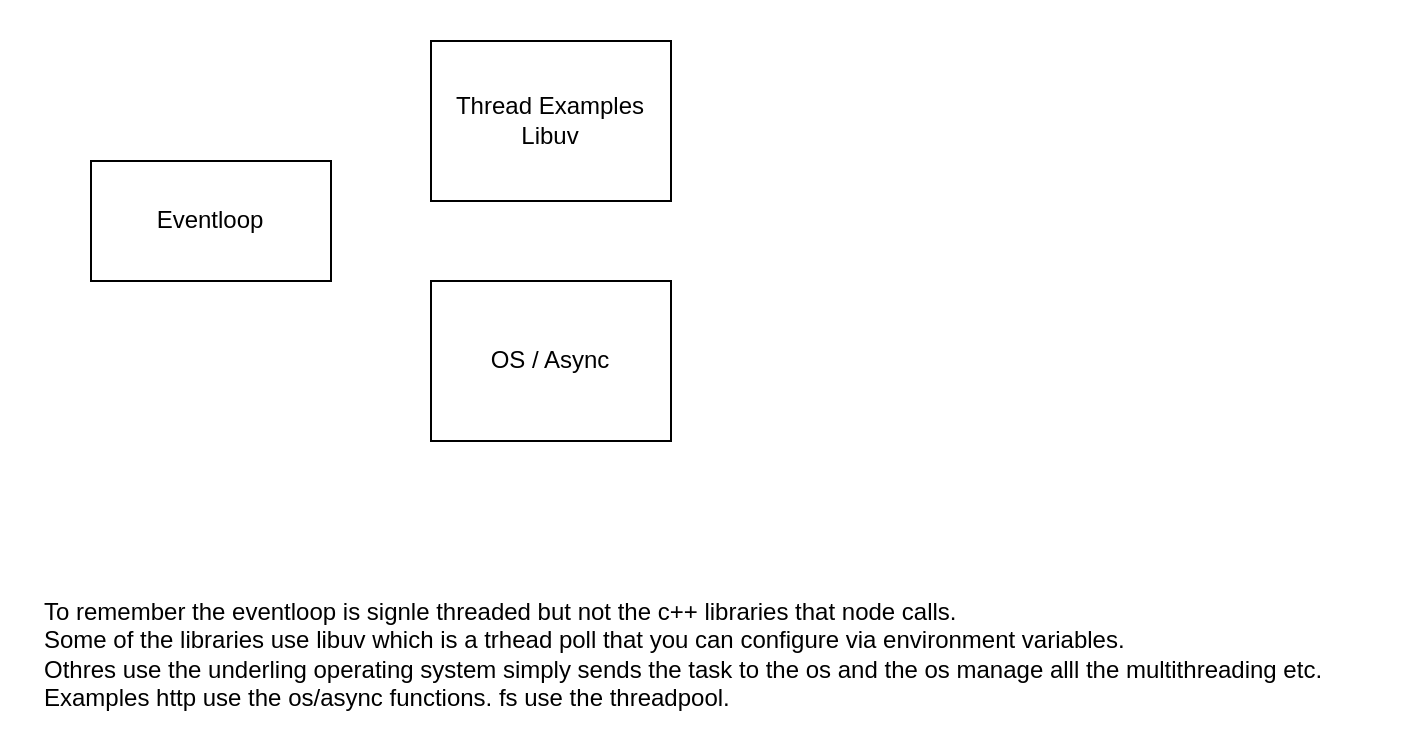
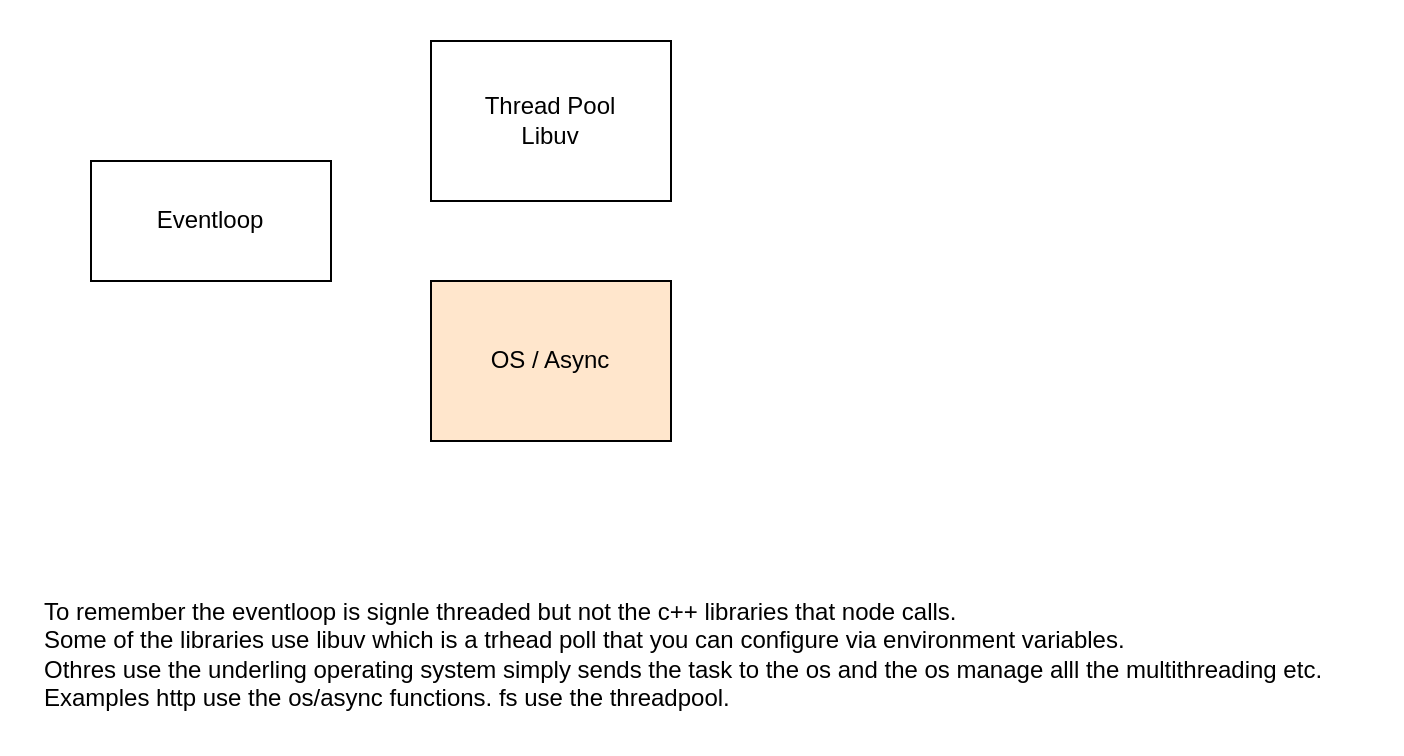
node "Thread Examples Libuv": label "Thread Examples Libuv" -> "Thread Pool Libuv"
node "OS / Async": fillcolor #ffffff -> #ffe6cc
